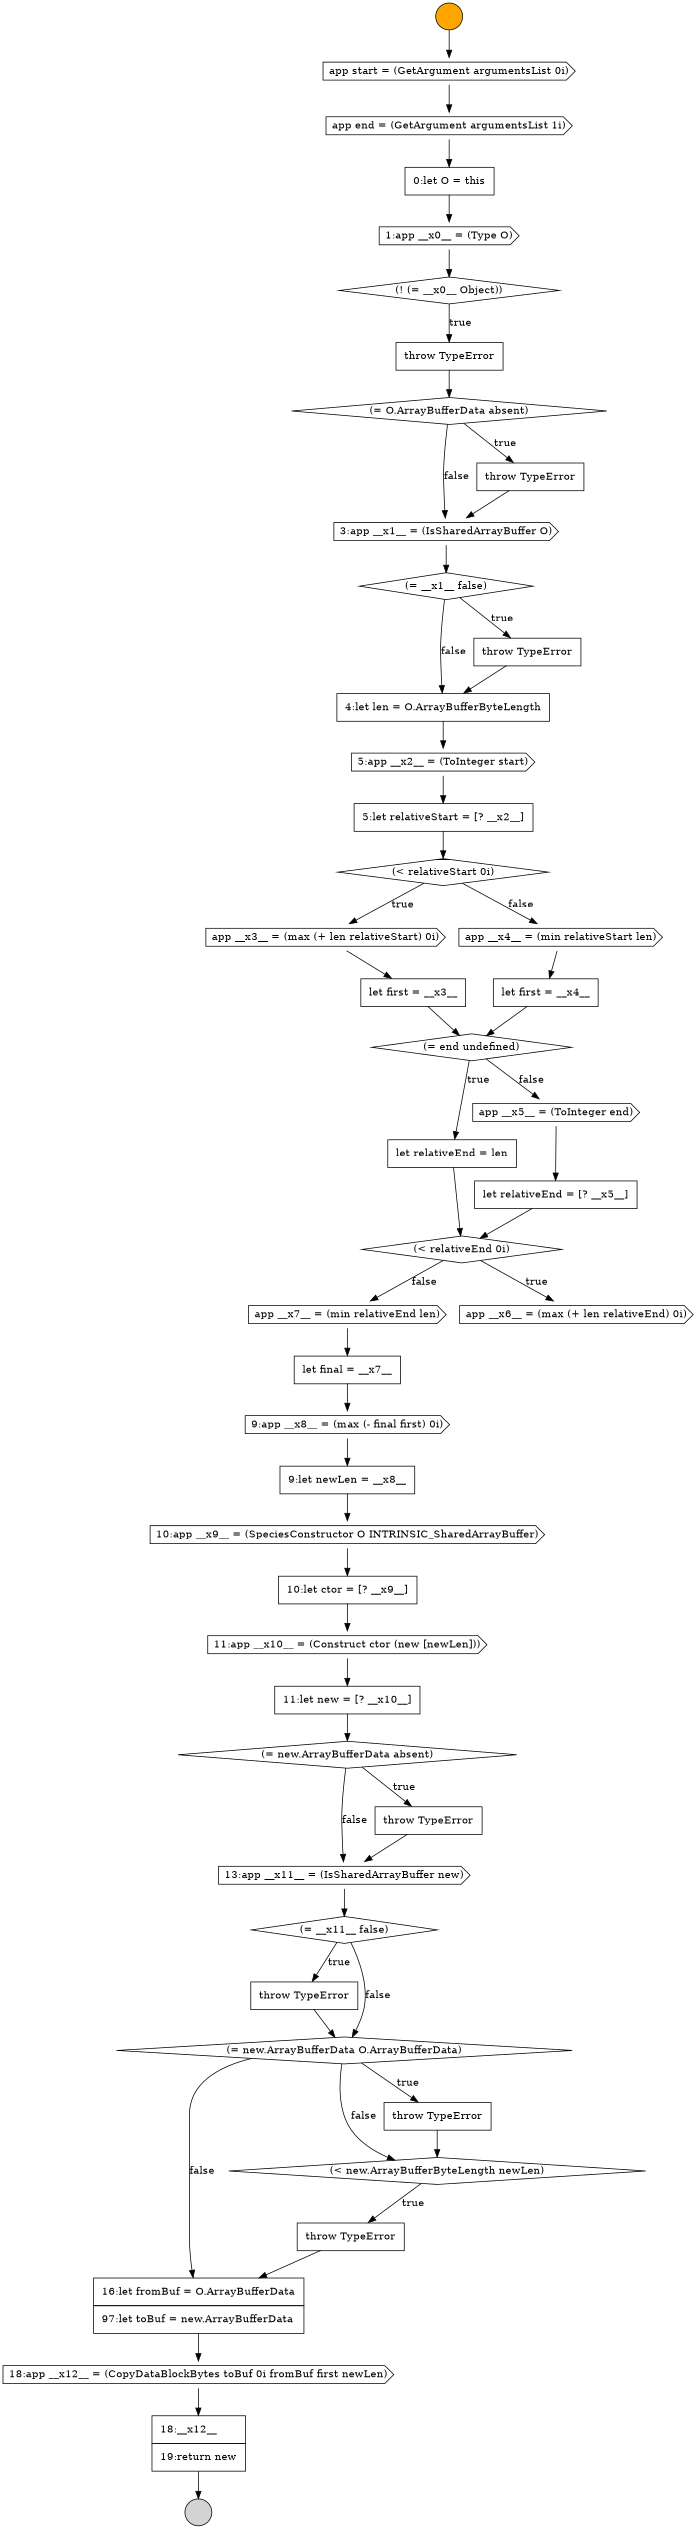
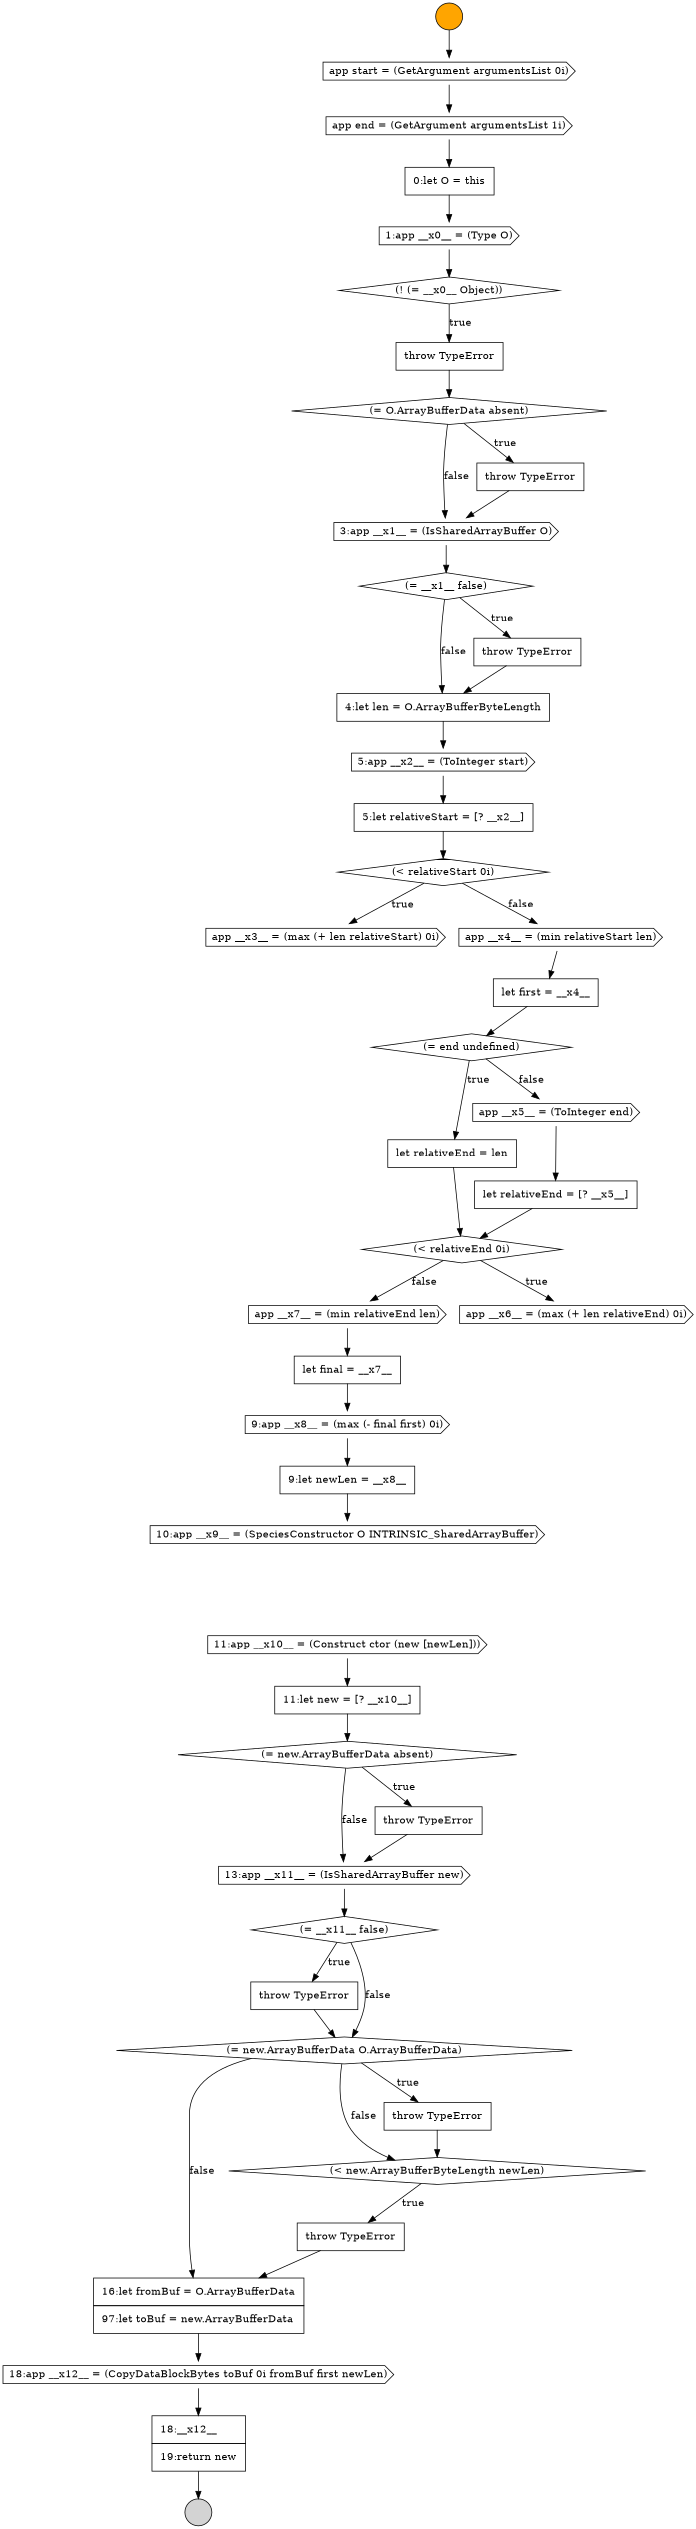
node "let first = __x3__": removed
node "10:let ctor = [? __x9__]": removed
